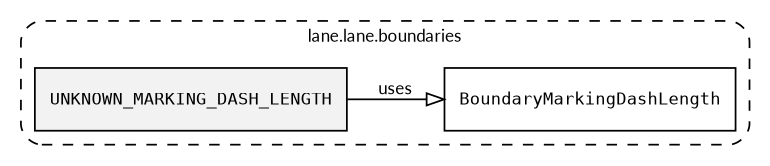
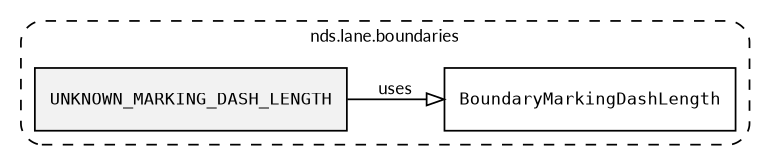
cluster "lane.lane.boundaries": label "lane.lane.boundaries" -> "nds.lane.boundaries"
